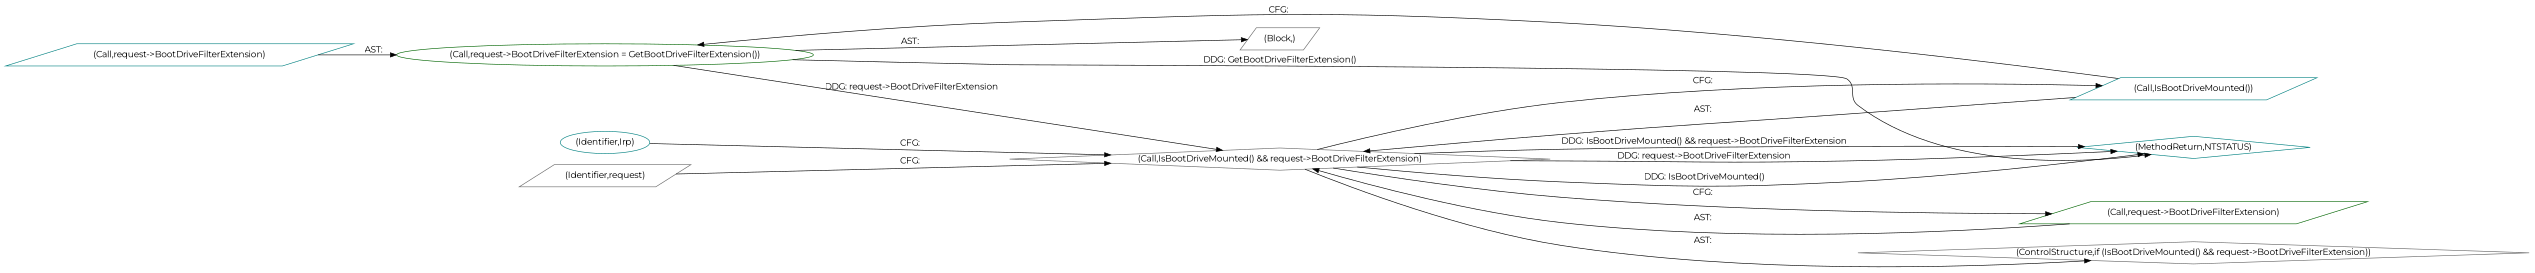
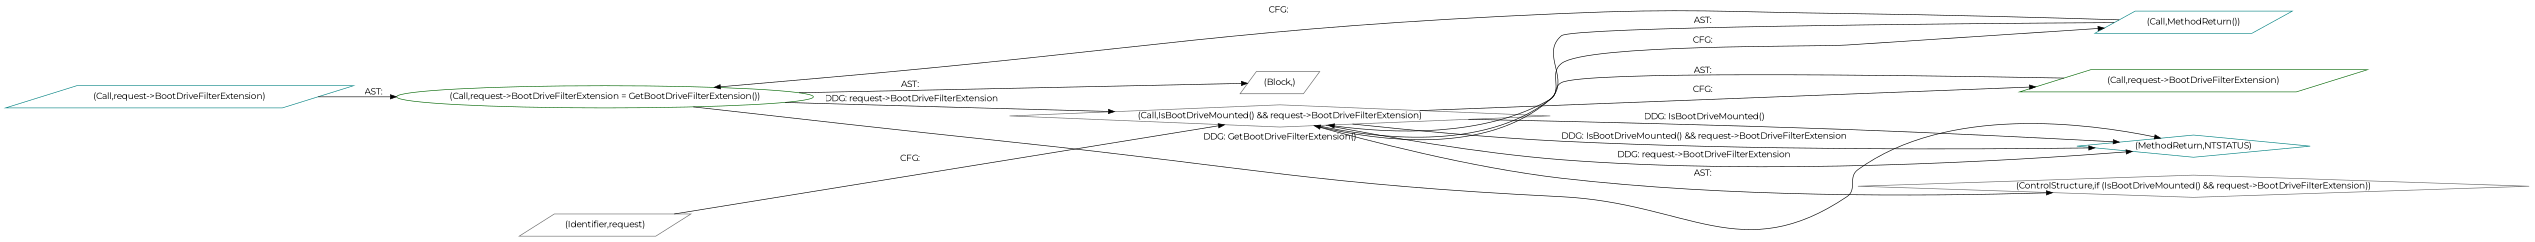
node "(Call,IsBootDriveMounted())": label "(Call,IsBootDriveMounted())" -> "(Call,MethodReturn())"
node "(Identifier,Irp)": removed
